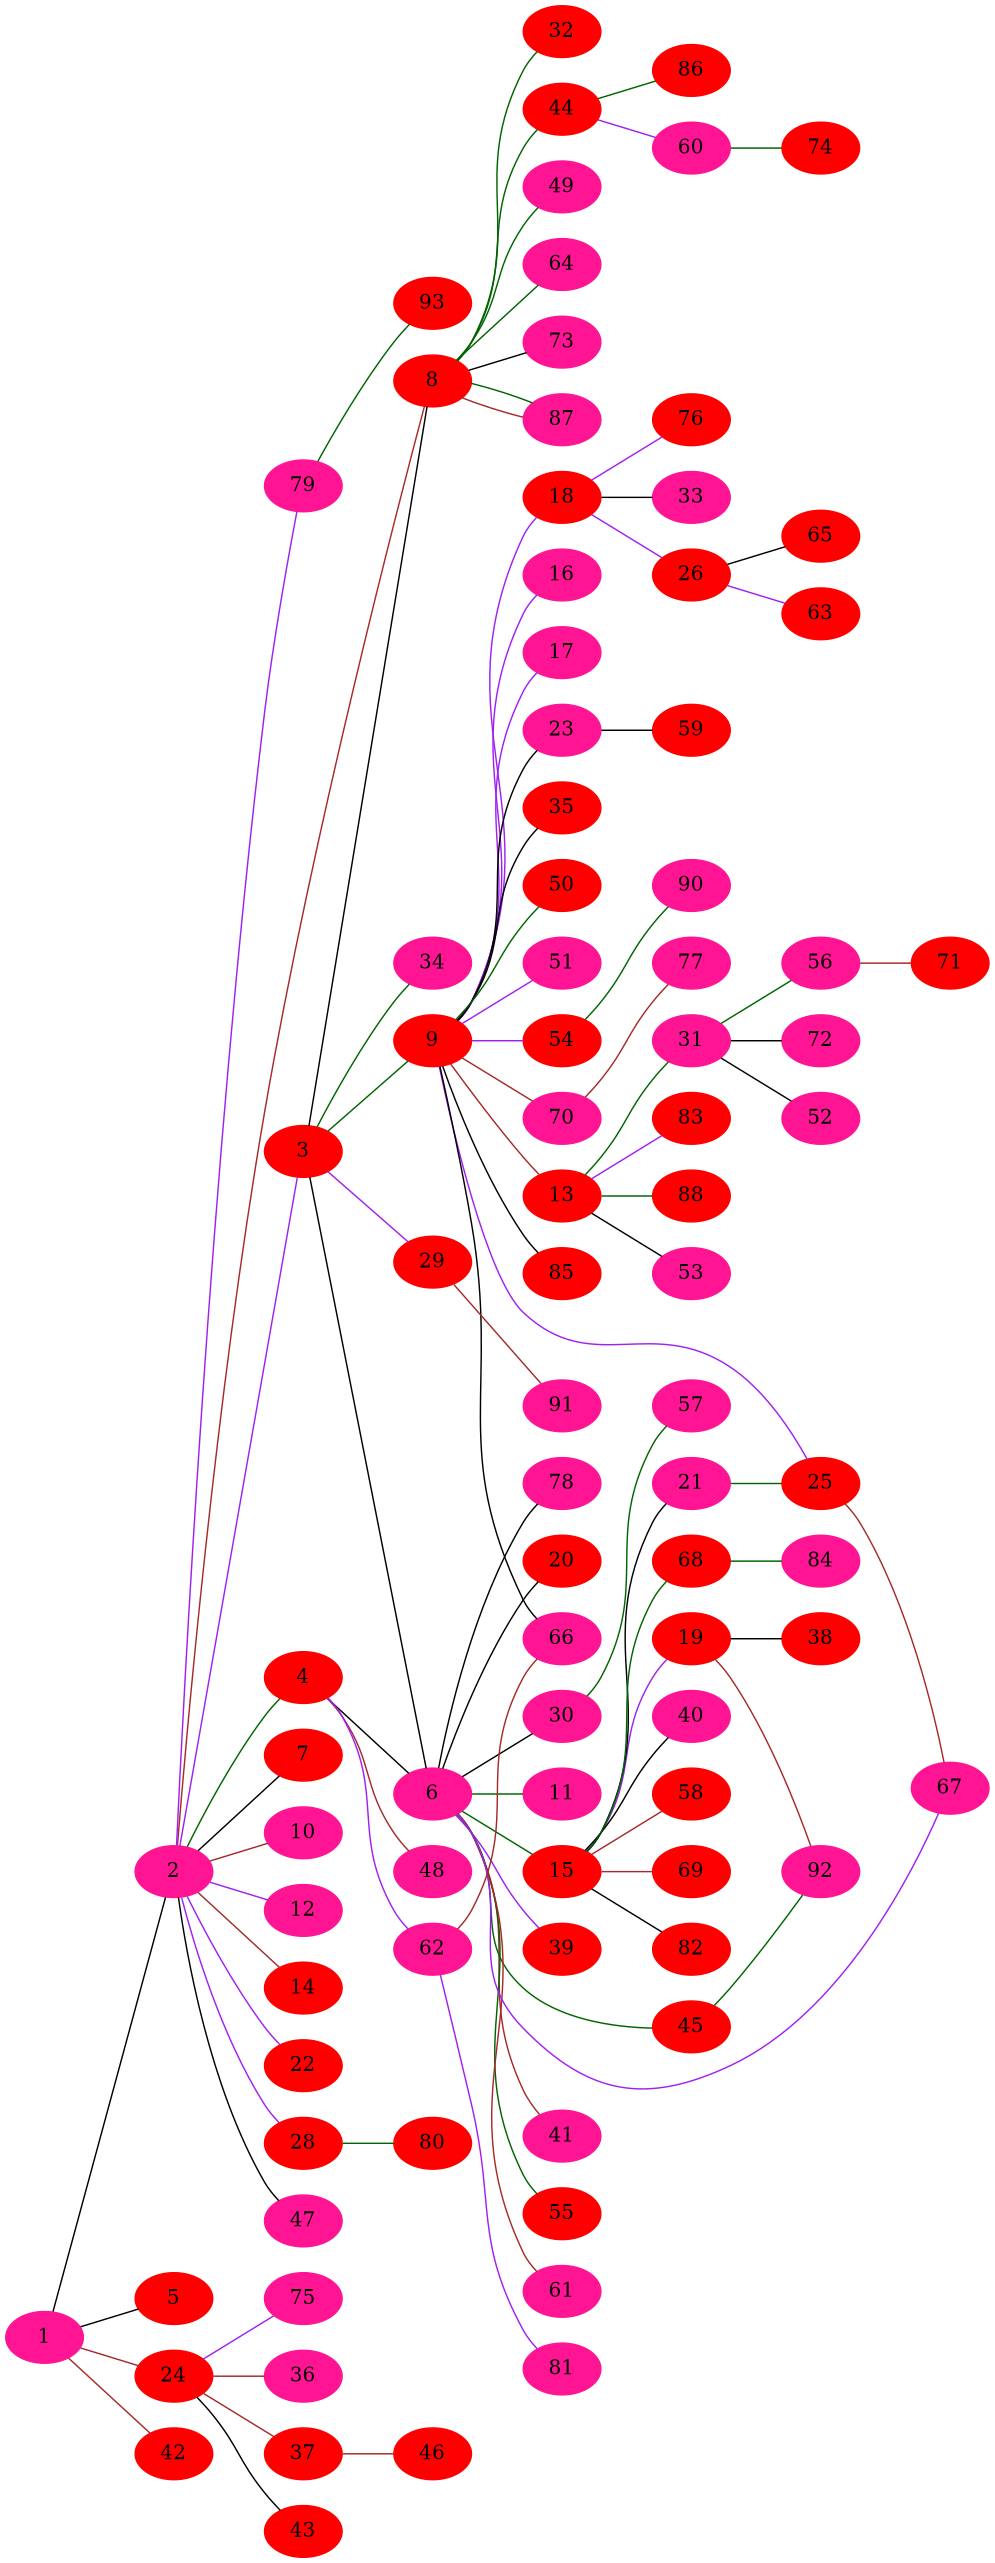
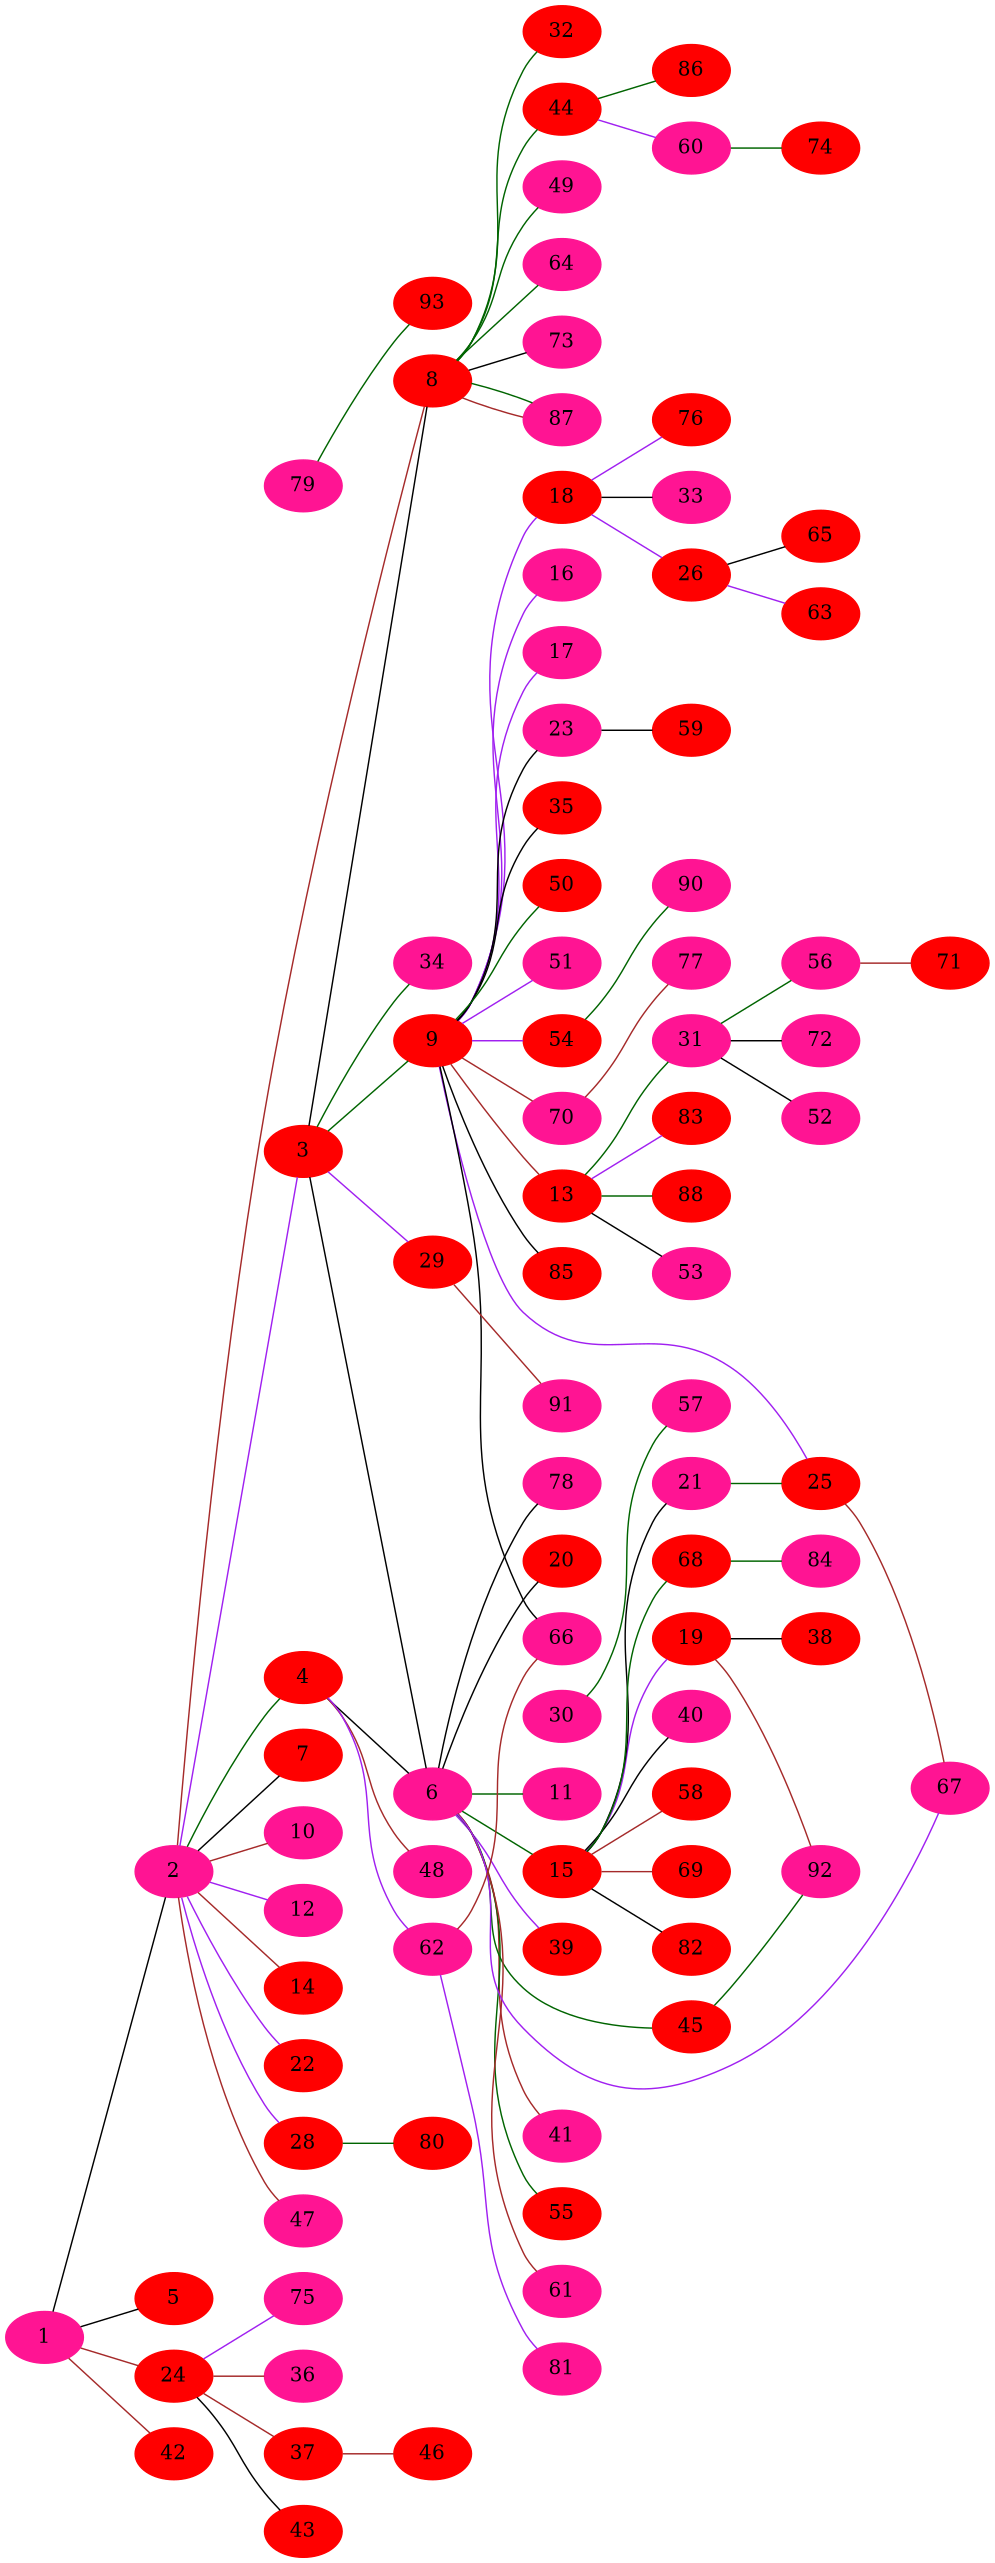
edge "79" -- "2": removed
edge "30" -- "6": removed
edge "2" -- "47": color black -> brown
